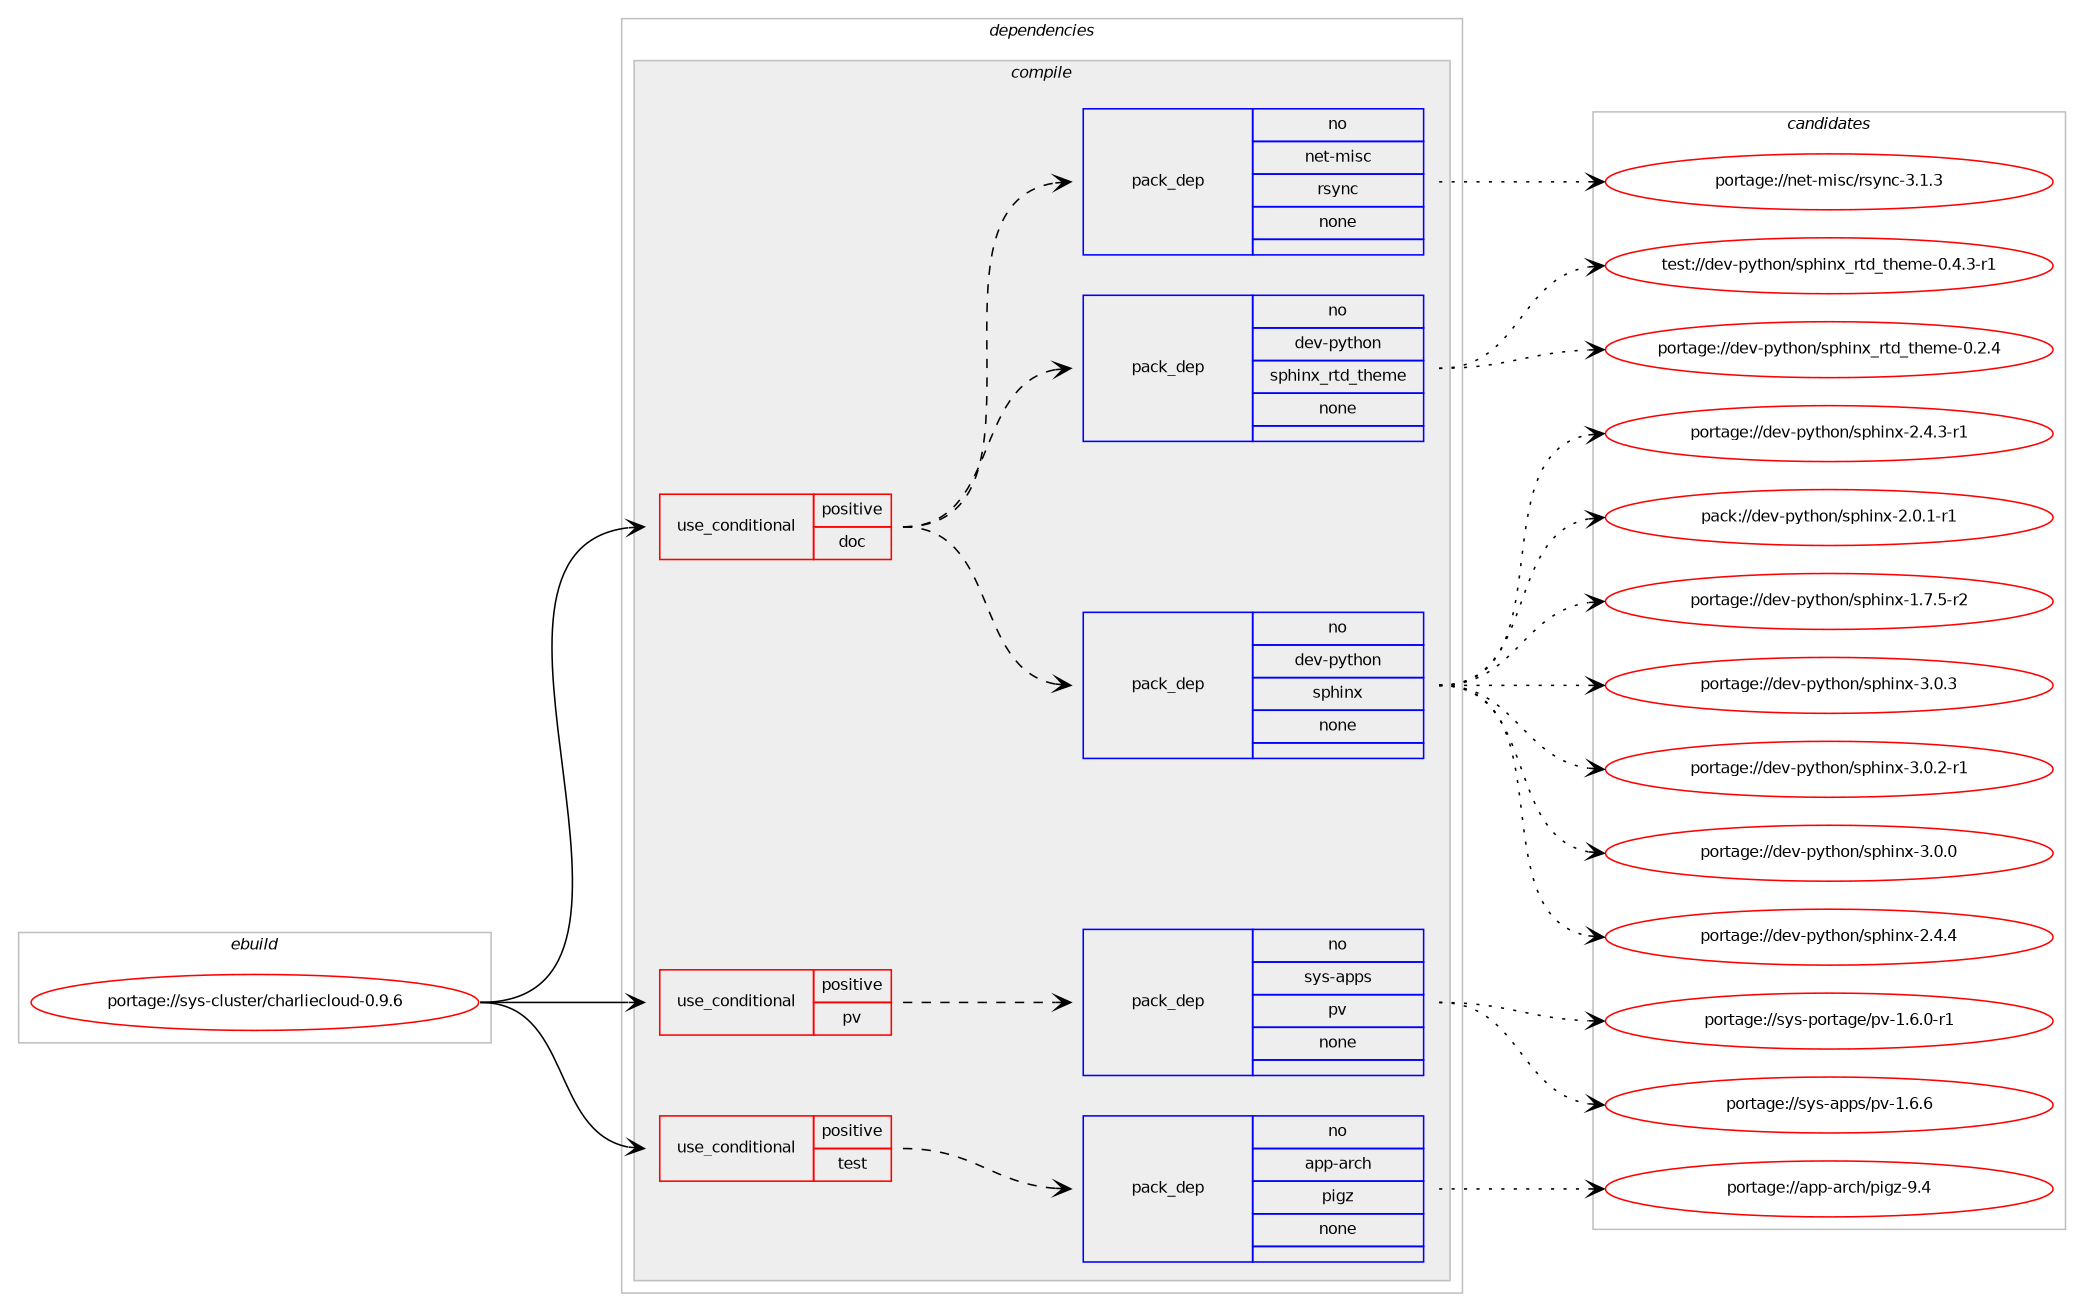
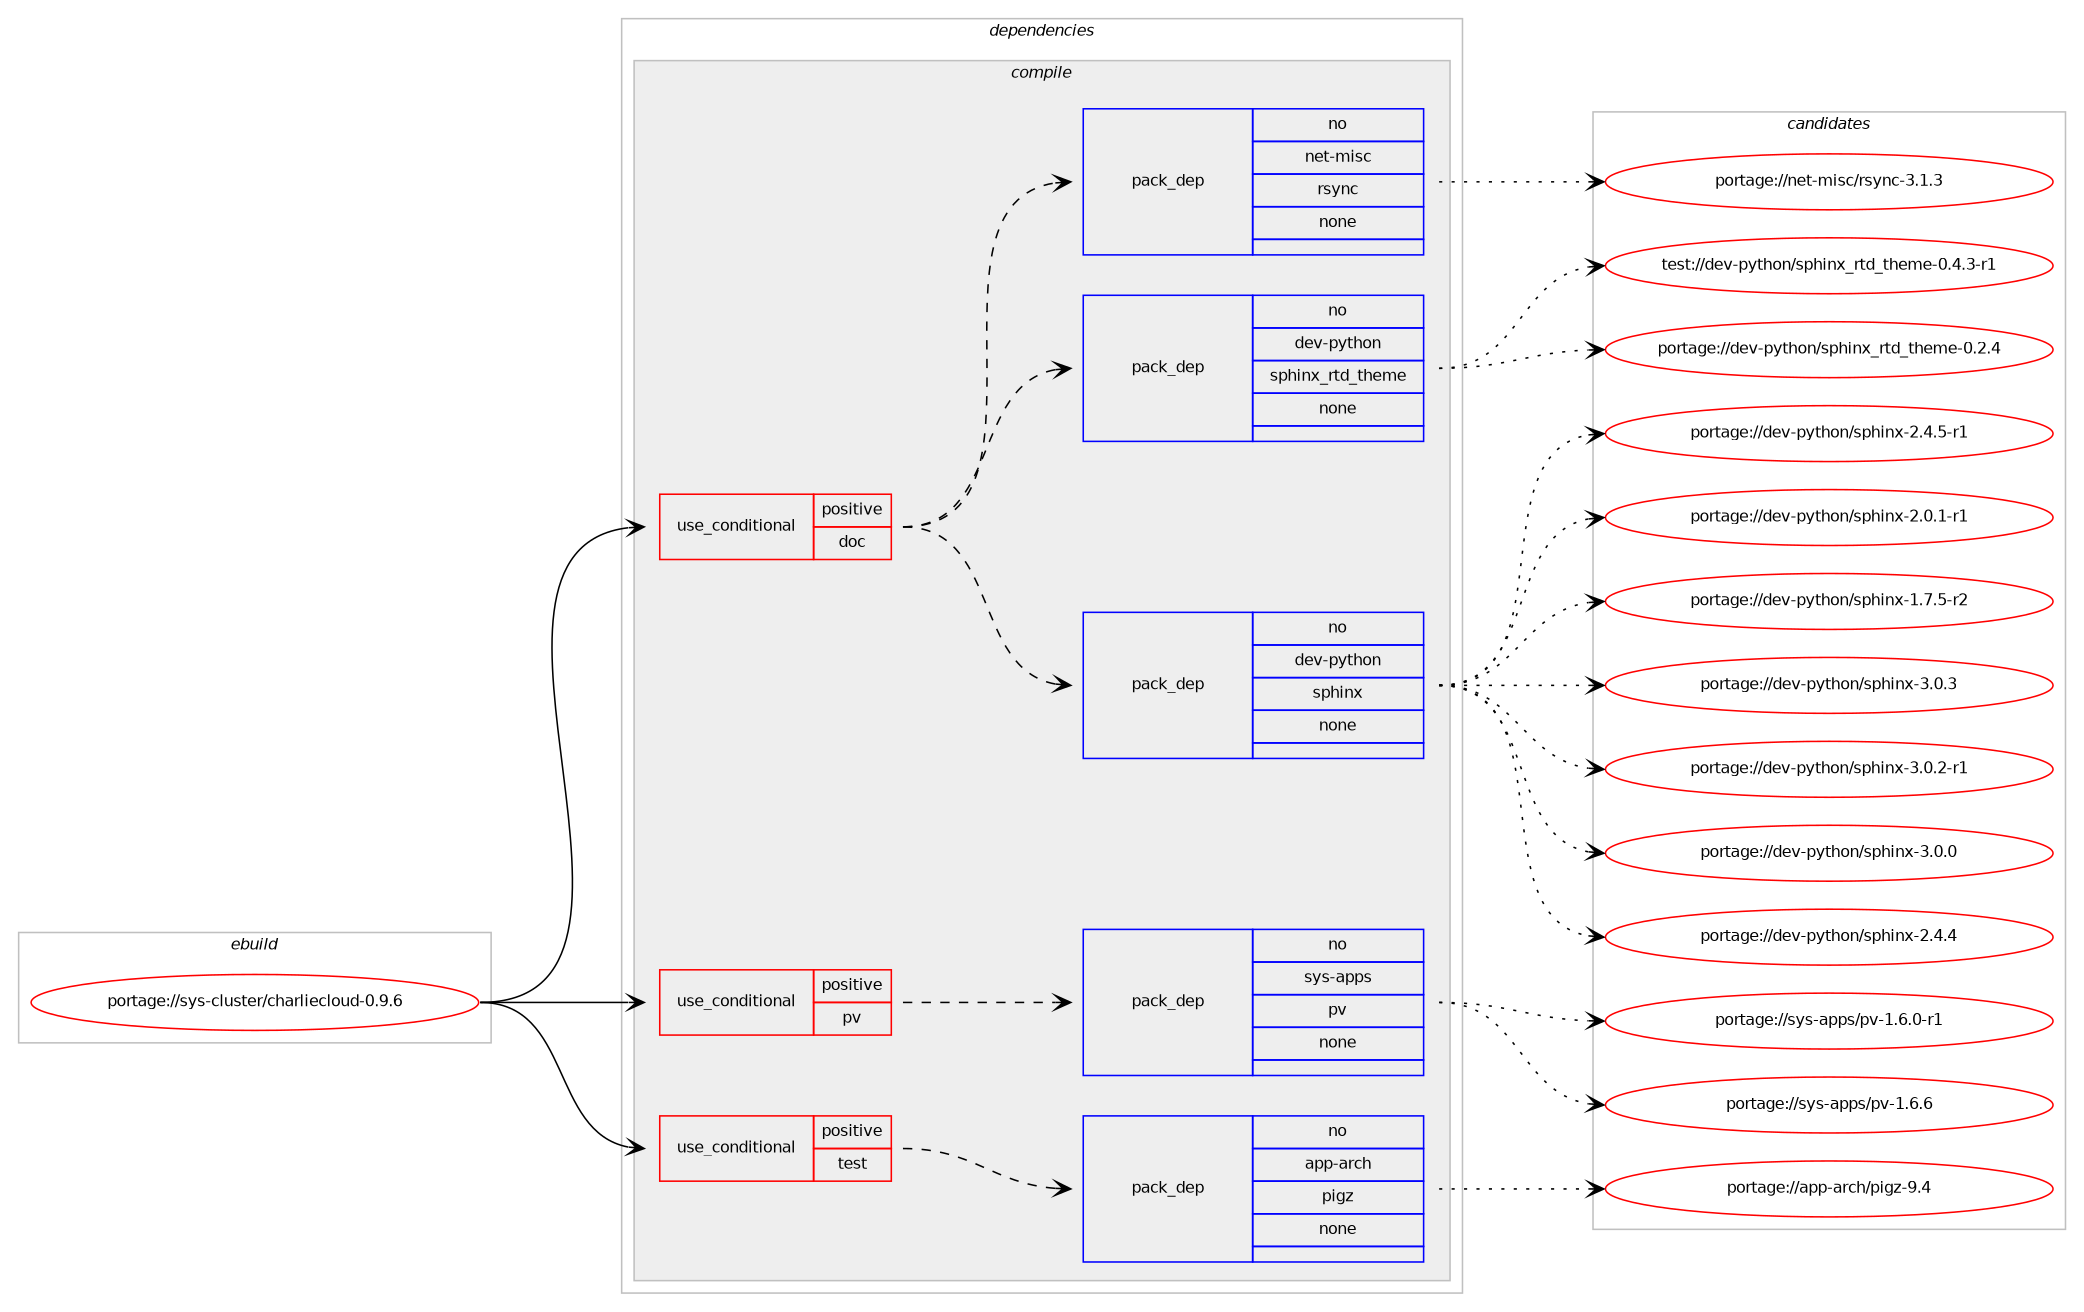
node "portage://dev-python/sphinx-2.4.3-r1": label "portage://dev-python/sphinx-2.4.3-r1" -> "portage://dev-python/sphinx-2.4.5-r1"
node "pack://dev-python/sphinx-2.0.1-r1": label "pack://dev-python/sphinx-2.0.1-r1" -> "portage://dev-python/sphinx-2.0.1-r1"
node "portage://sys-portage/pv-1.6.0-r1": label "portage://sys-portage/pv-1.6.0-r1" -> "portage://sys-apps/pv-1.6.0-r1"
